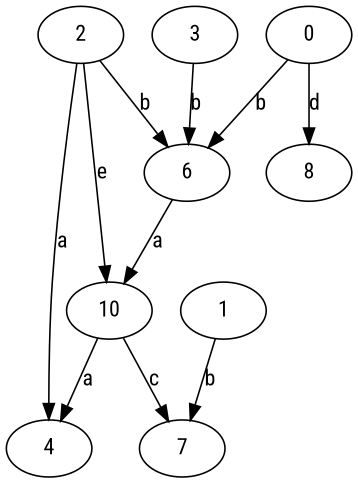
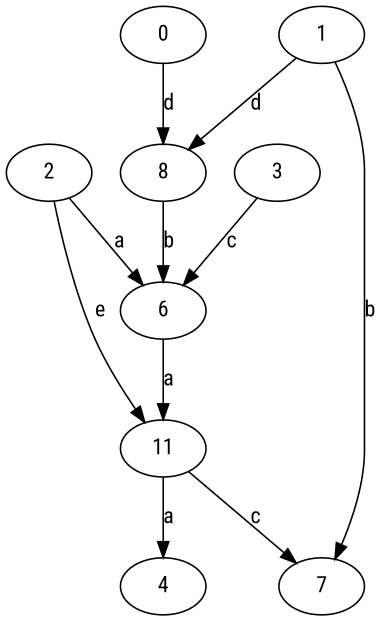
edge "0" -> "6": now "8" -> "6"
edge "1" -> "8": added, label "d"
edge "2" -> "6": label "b" -> "a"
edge "3" -> "6": label "b" -> "c"
edge "2" -> "4": removed, label "a"
node "10": label "10" -> "11"
